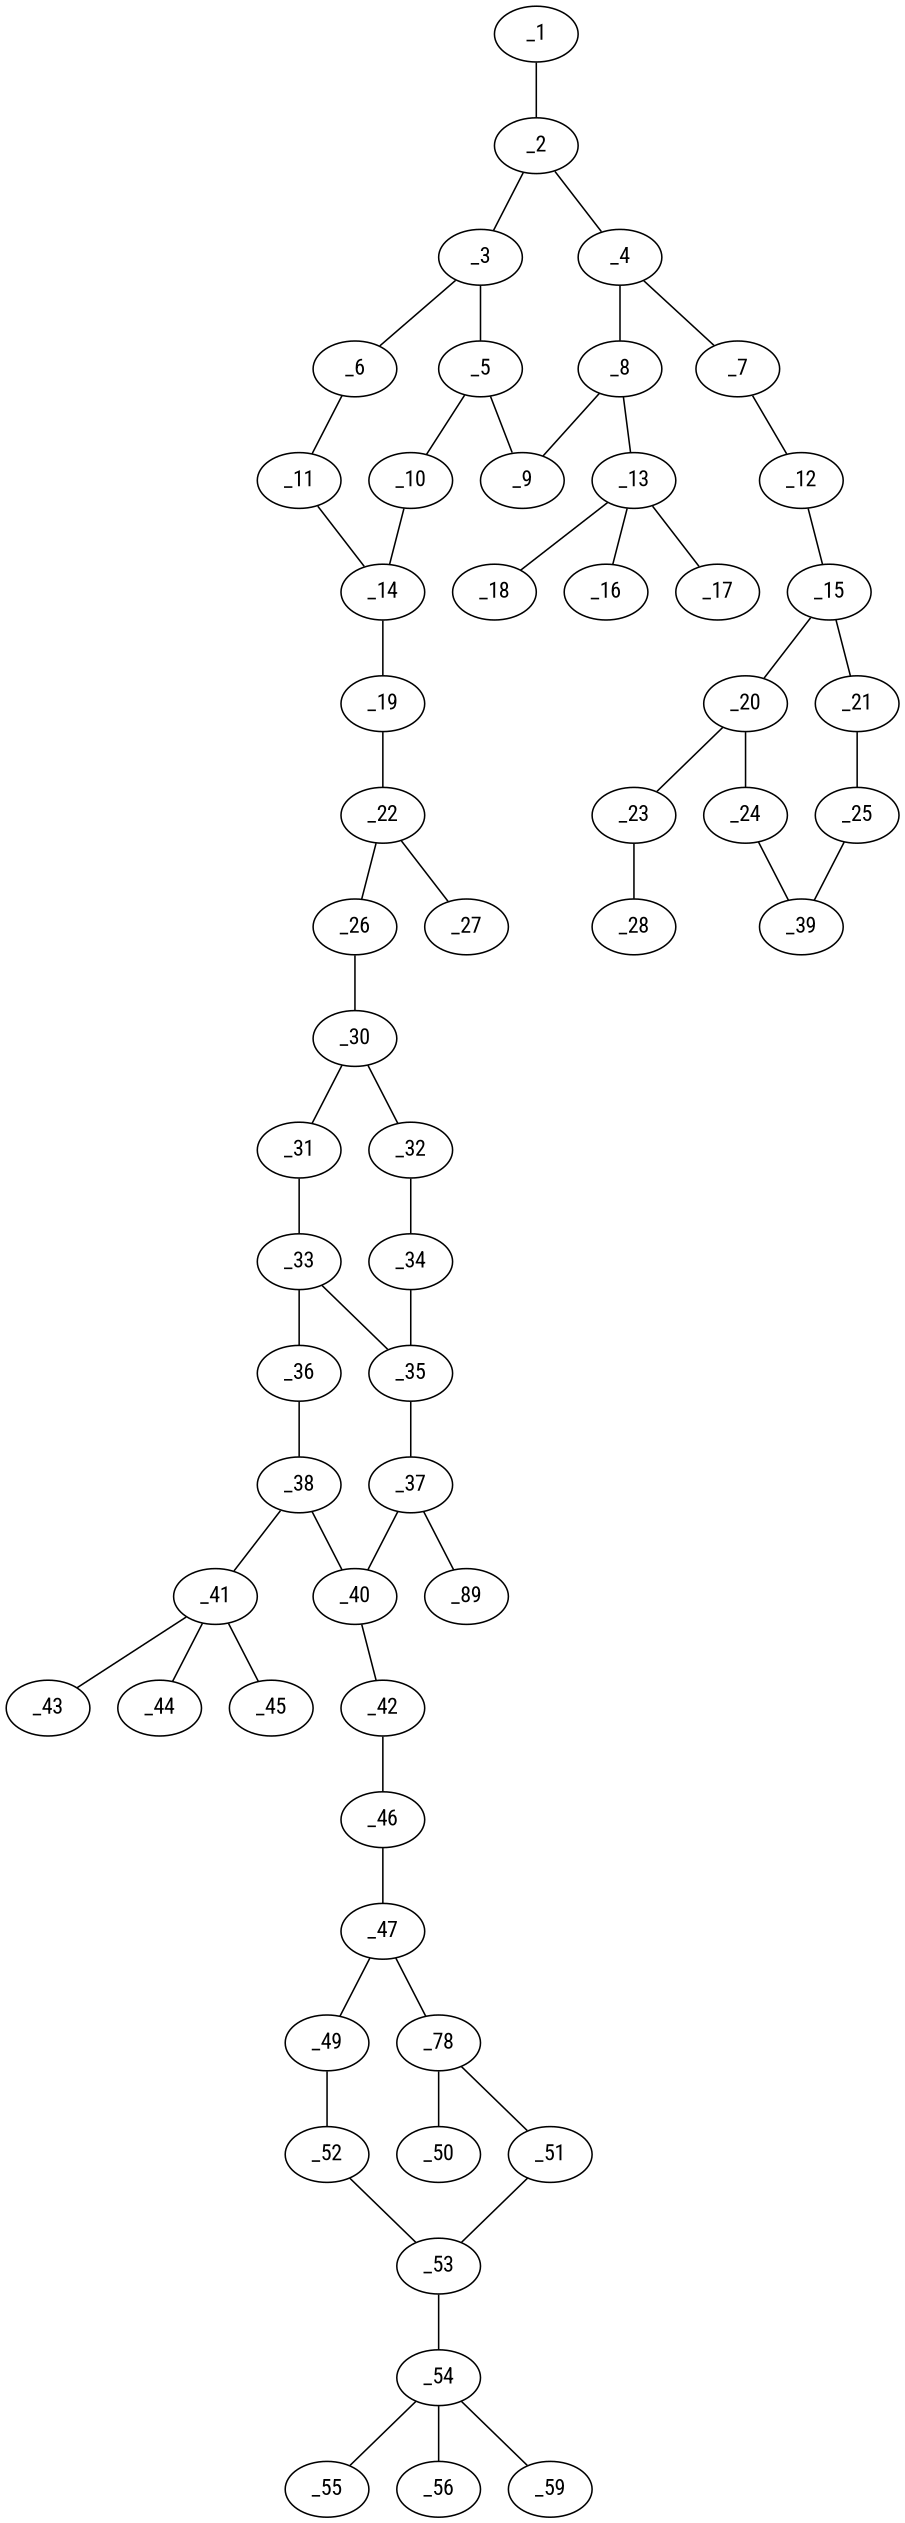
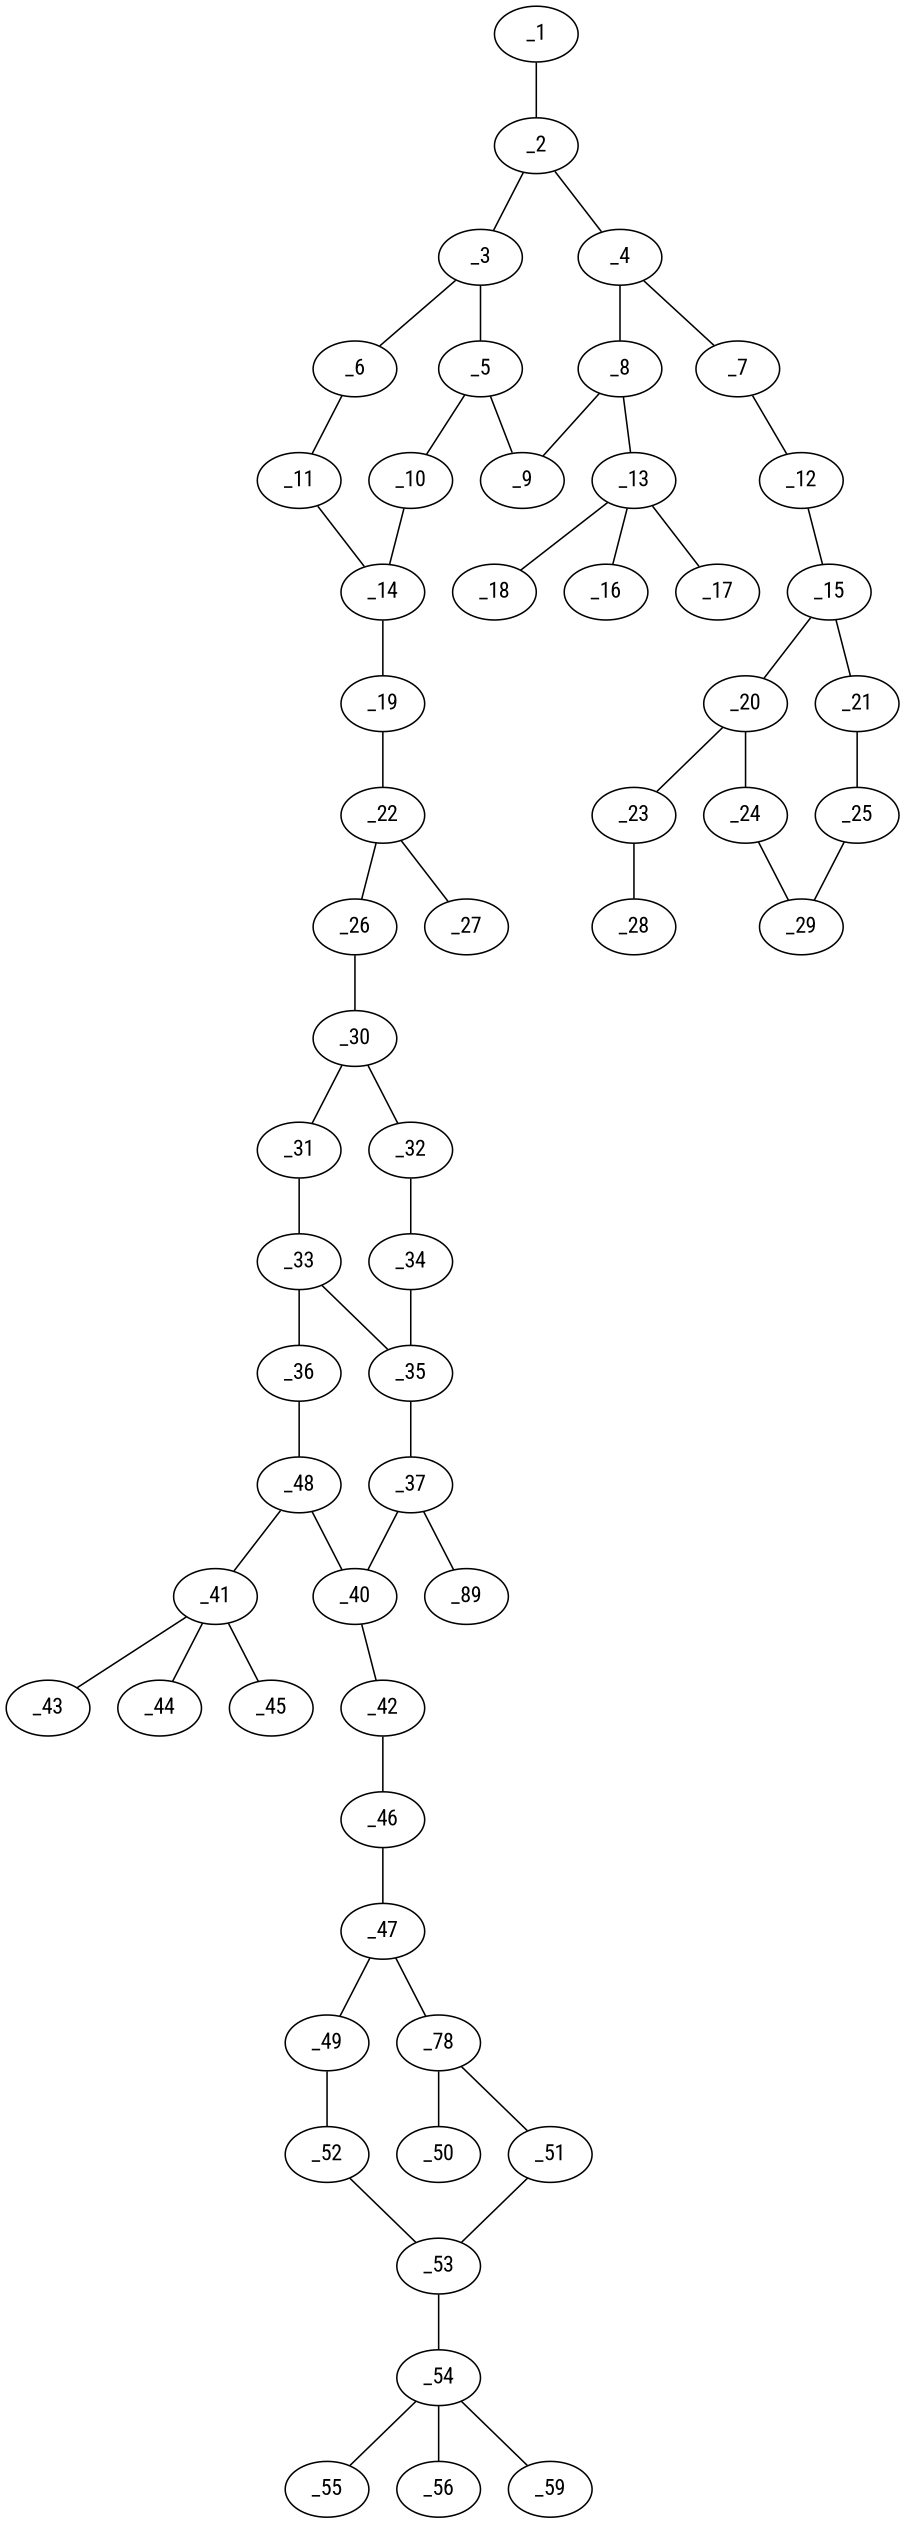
node "_39": label "_39" -> "_29"
node "_38": label "_38" -> "_48"
